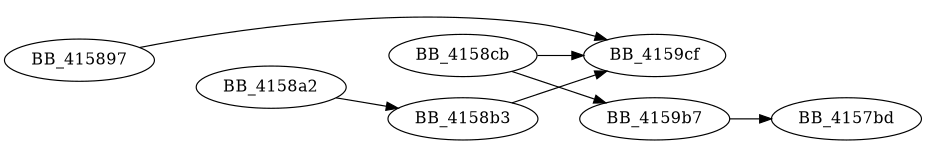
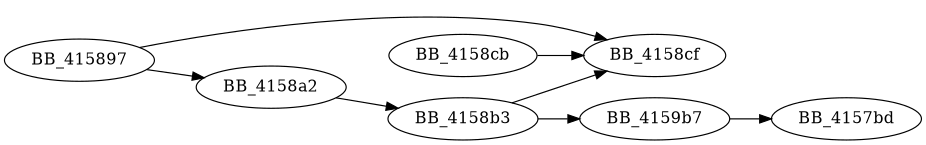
node "BB_4159cf": label "BB_4159cf" -> "BB_4158cf"
edge "BB_415897" -> "BB_4158a2": added
edge "BB_4158cb" -> "BB_4159b7": now "BB_4158b3" -> "BB_4159b7"
